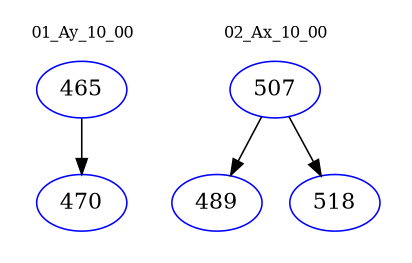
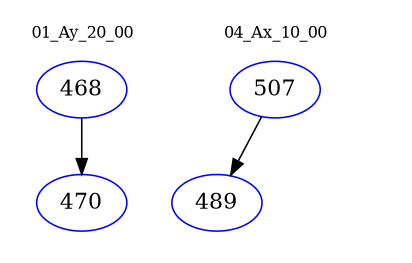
cluster "01_Ay_10_00": label "01_Ay_10_00" -> "01_Ay_20_00"
cluster "02_Ax_10_00": label "02_Ax_10_00" -> "04_Ax_10_00"
node "465": label "465" -> "468"
node "518": removed
